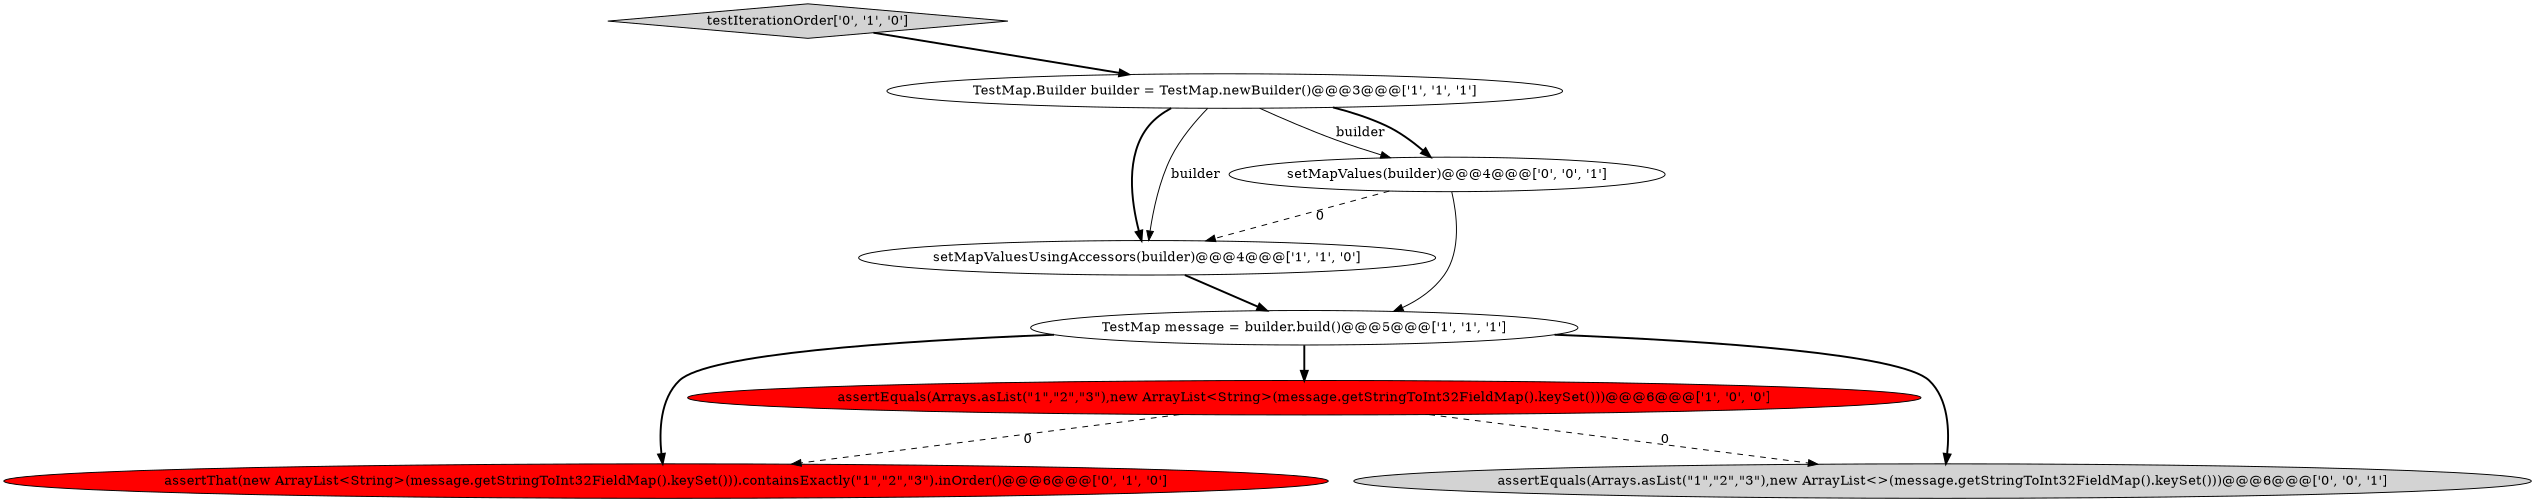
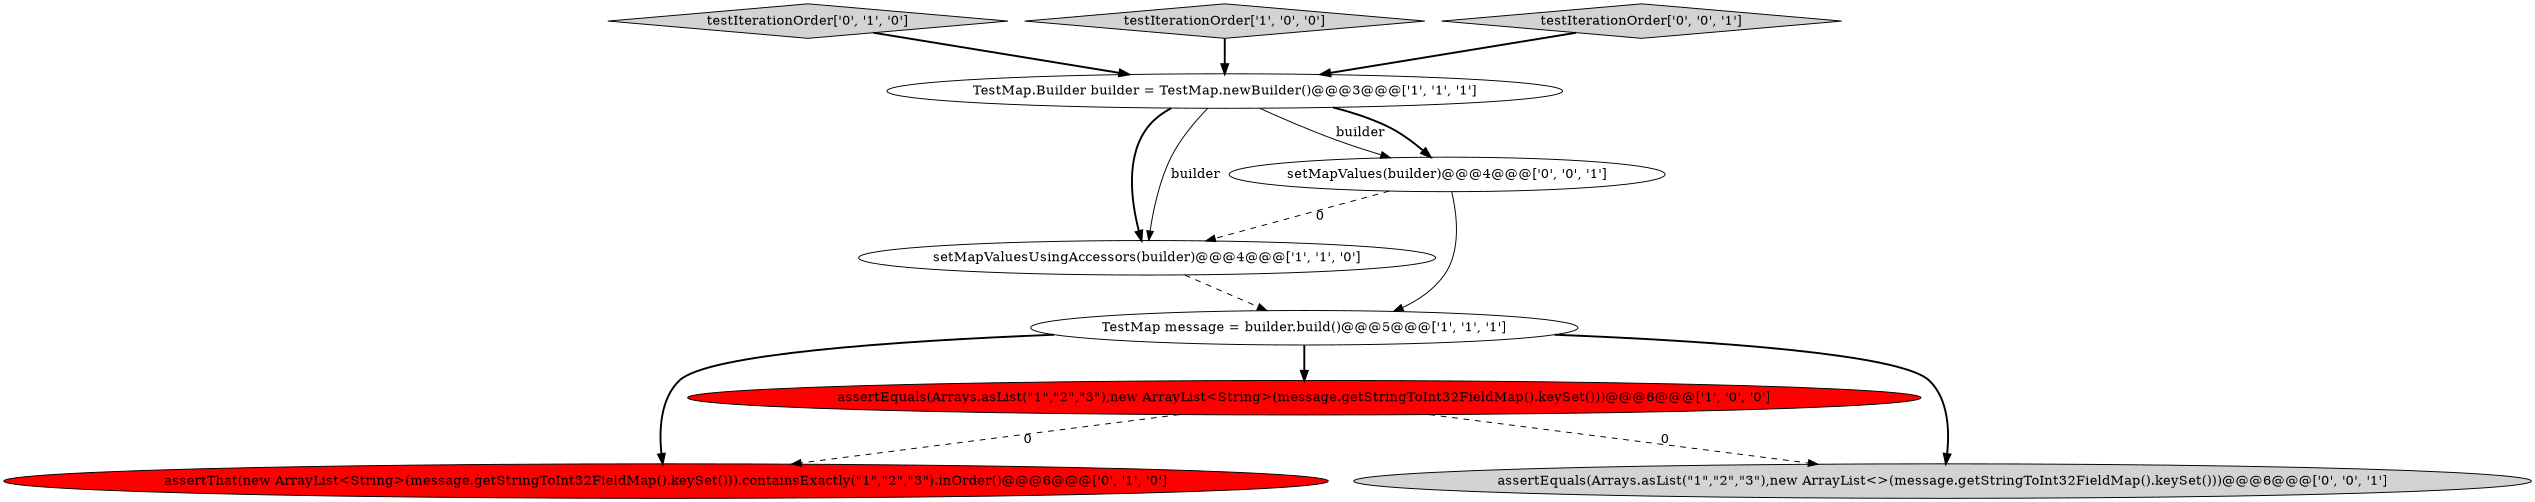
node "testIterationOrder['1', '0', '0']": added
node "testIterationOrder['0', '0', '1']": added
edge "setMapValuesUsingAccessors(builder)@@@4@@@['1', '1', '0']" -> "TestMap message = builder.build()@@@5@@@['1', '1', '1']": style bold -> dashed
